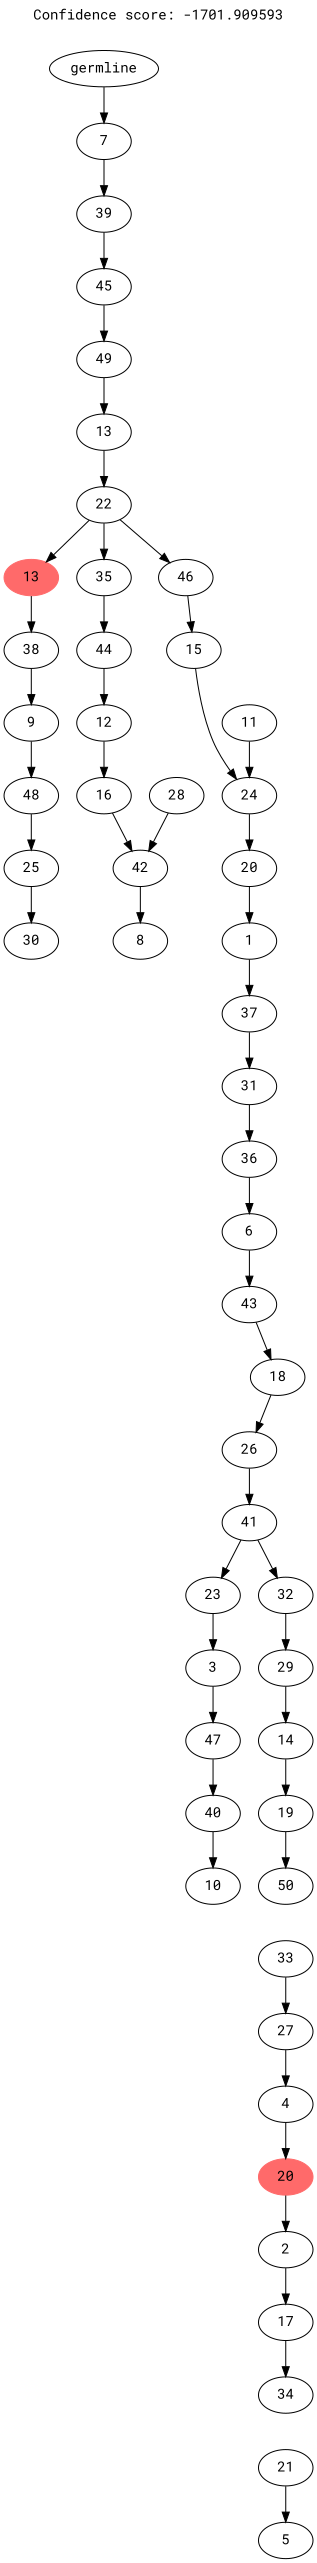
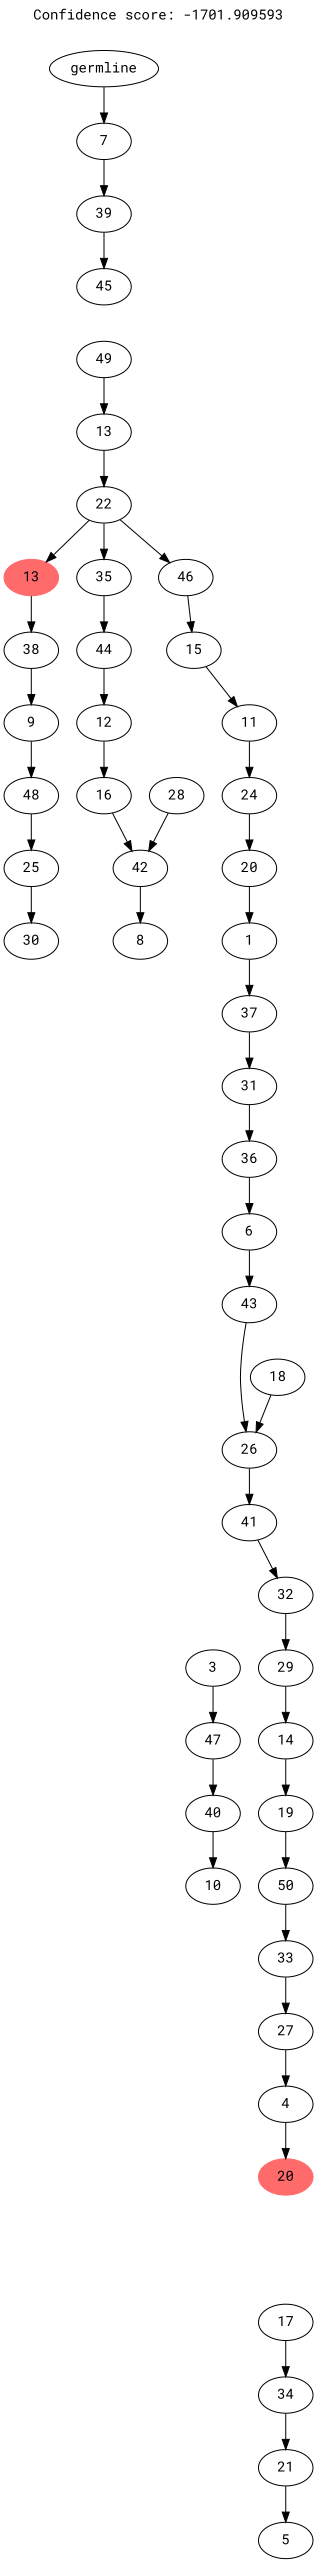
edge "45" -> "49": removed
edge "15" -> "24": now "15" -> "11"
edge "43" -> "18": now "43" -> "26"
node "23": removed
edge "50" -> "33": added
node "2": removed
edge "34" -> "21": added
